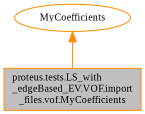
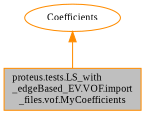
node "MyCoefficients": label "MyCoefficients" -> "Coefficients"
